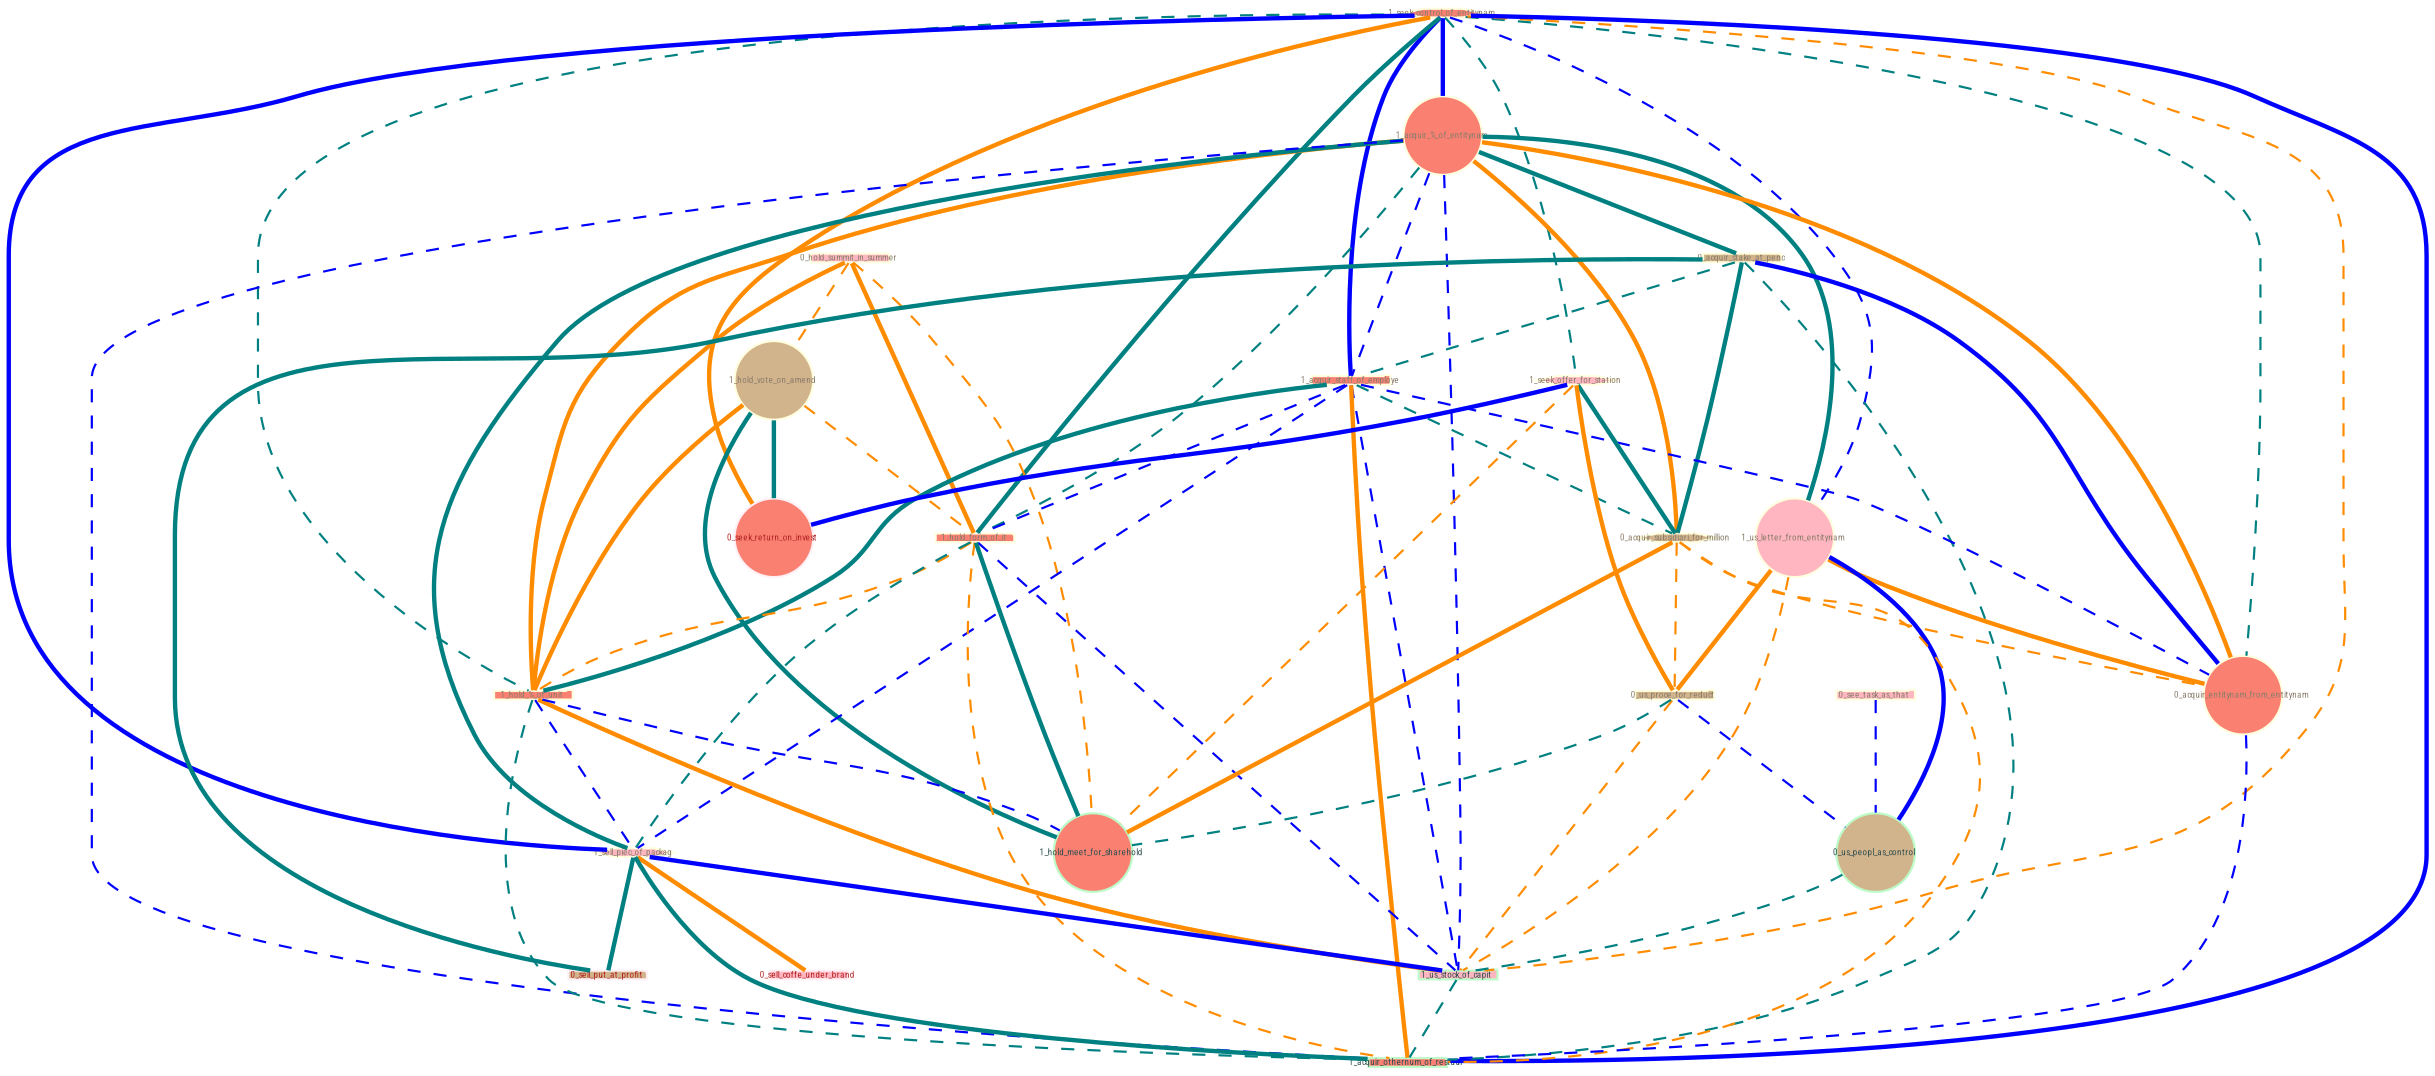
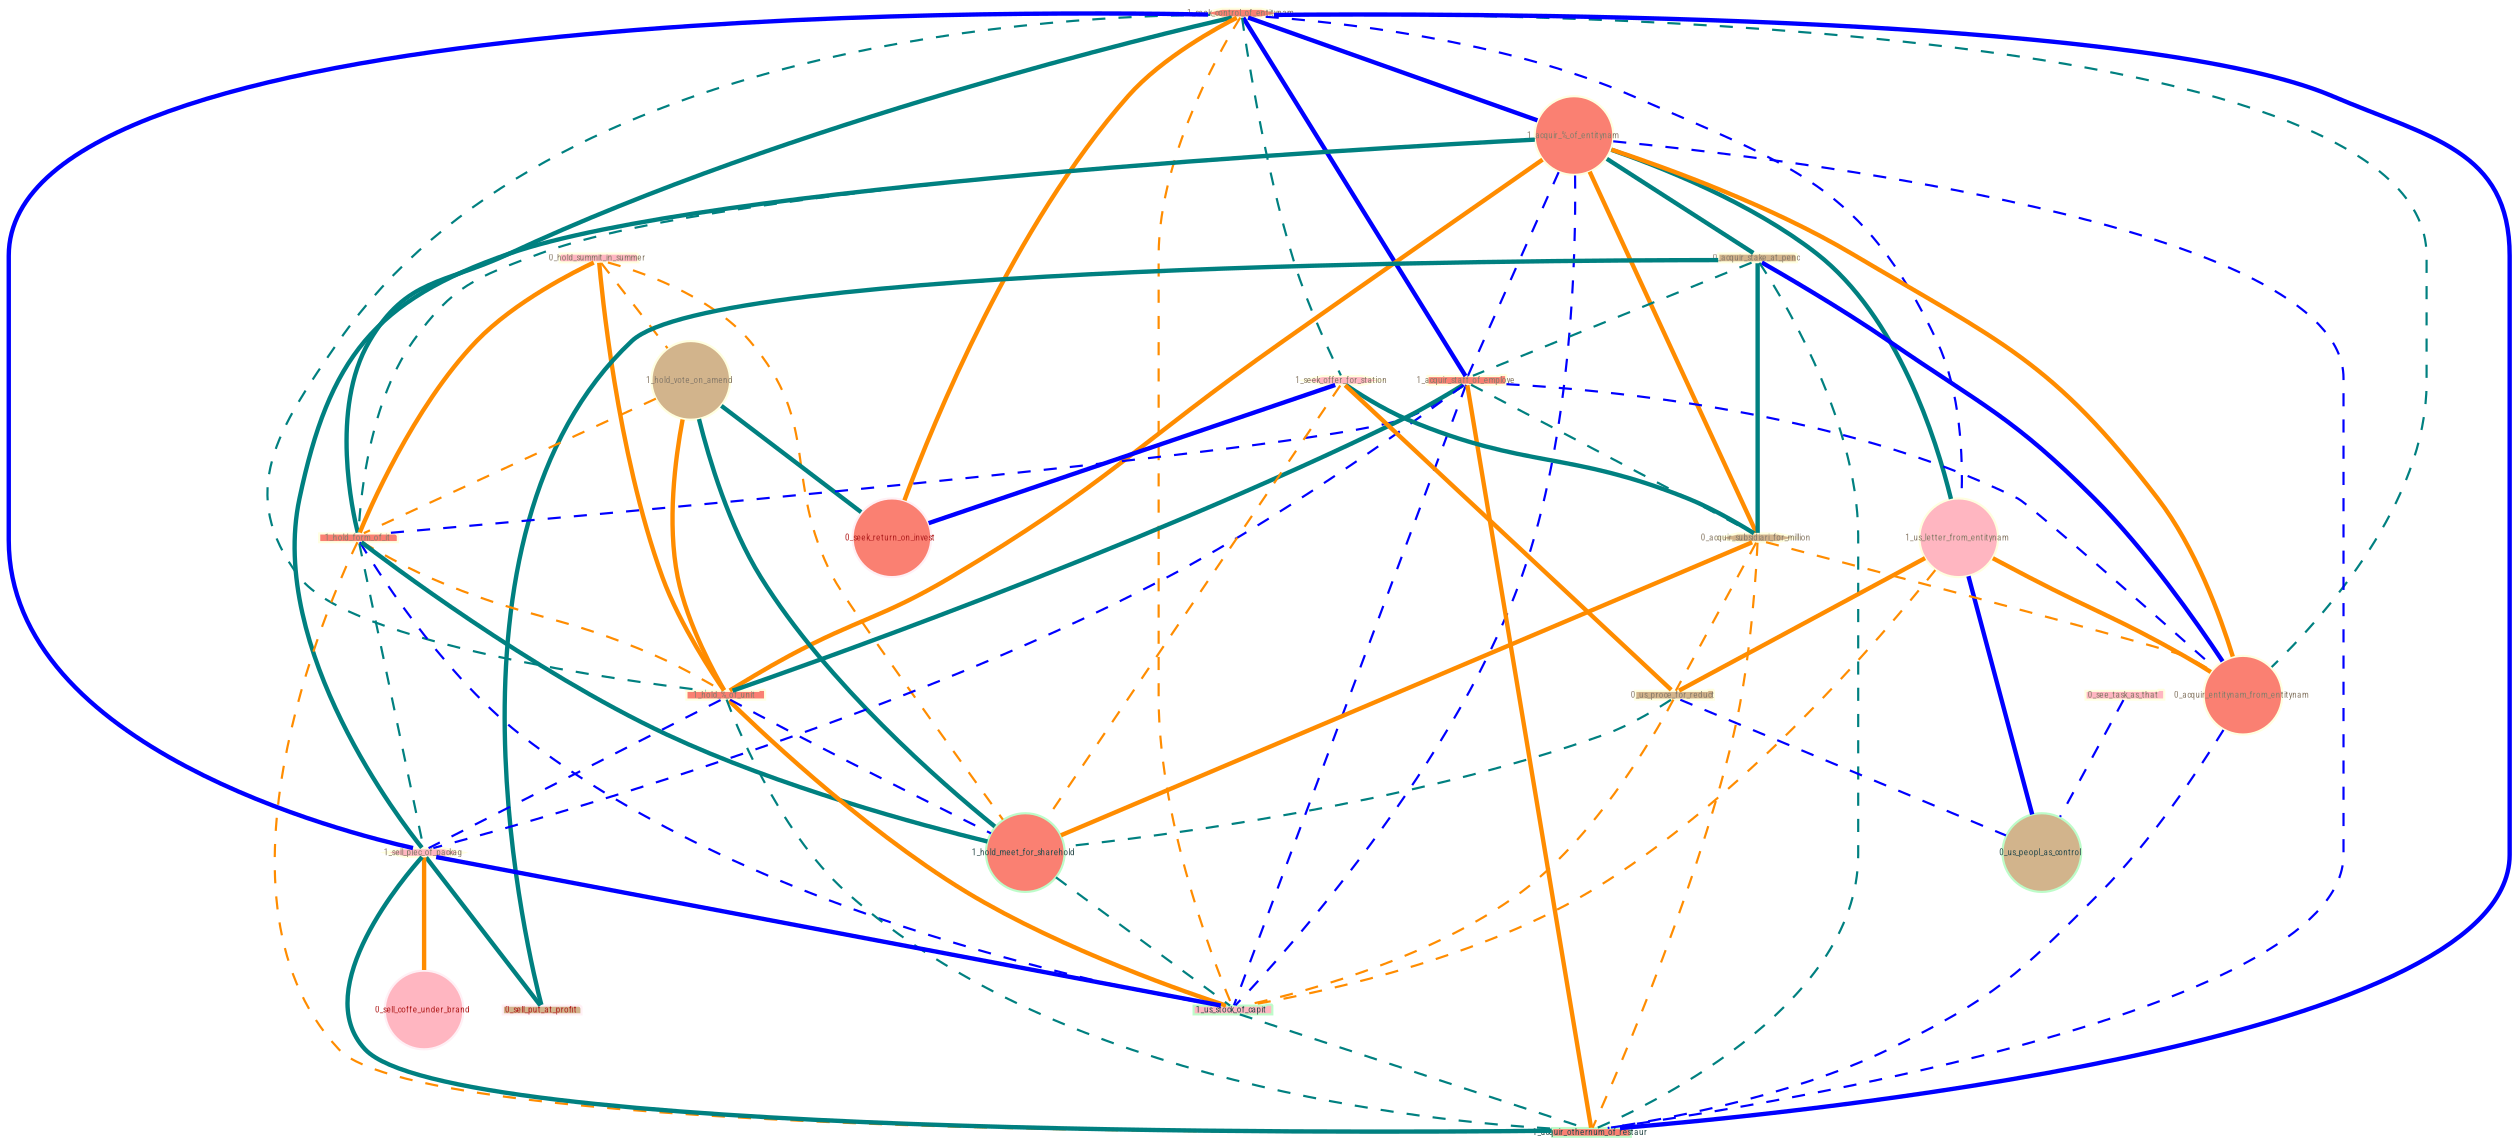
edge "0_us_peopl_as_control" -- "1_us_stock_of_capit": now "1_hold_meet_for_sharehold" -- "1_us_stock_of_capit"
node "0_sell_coffe_under_brand": shape note -> circle
